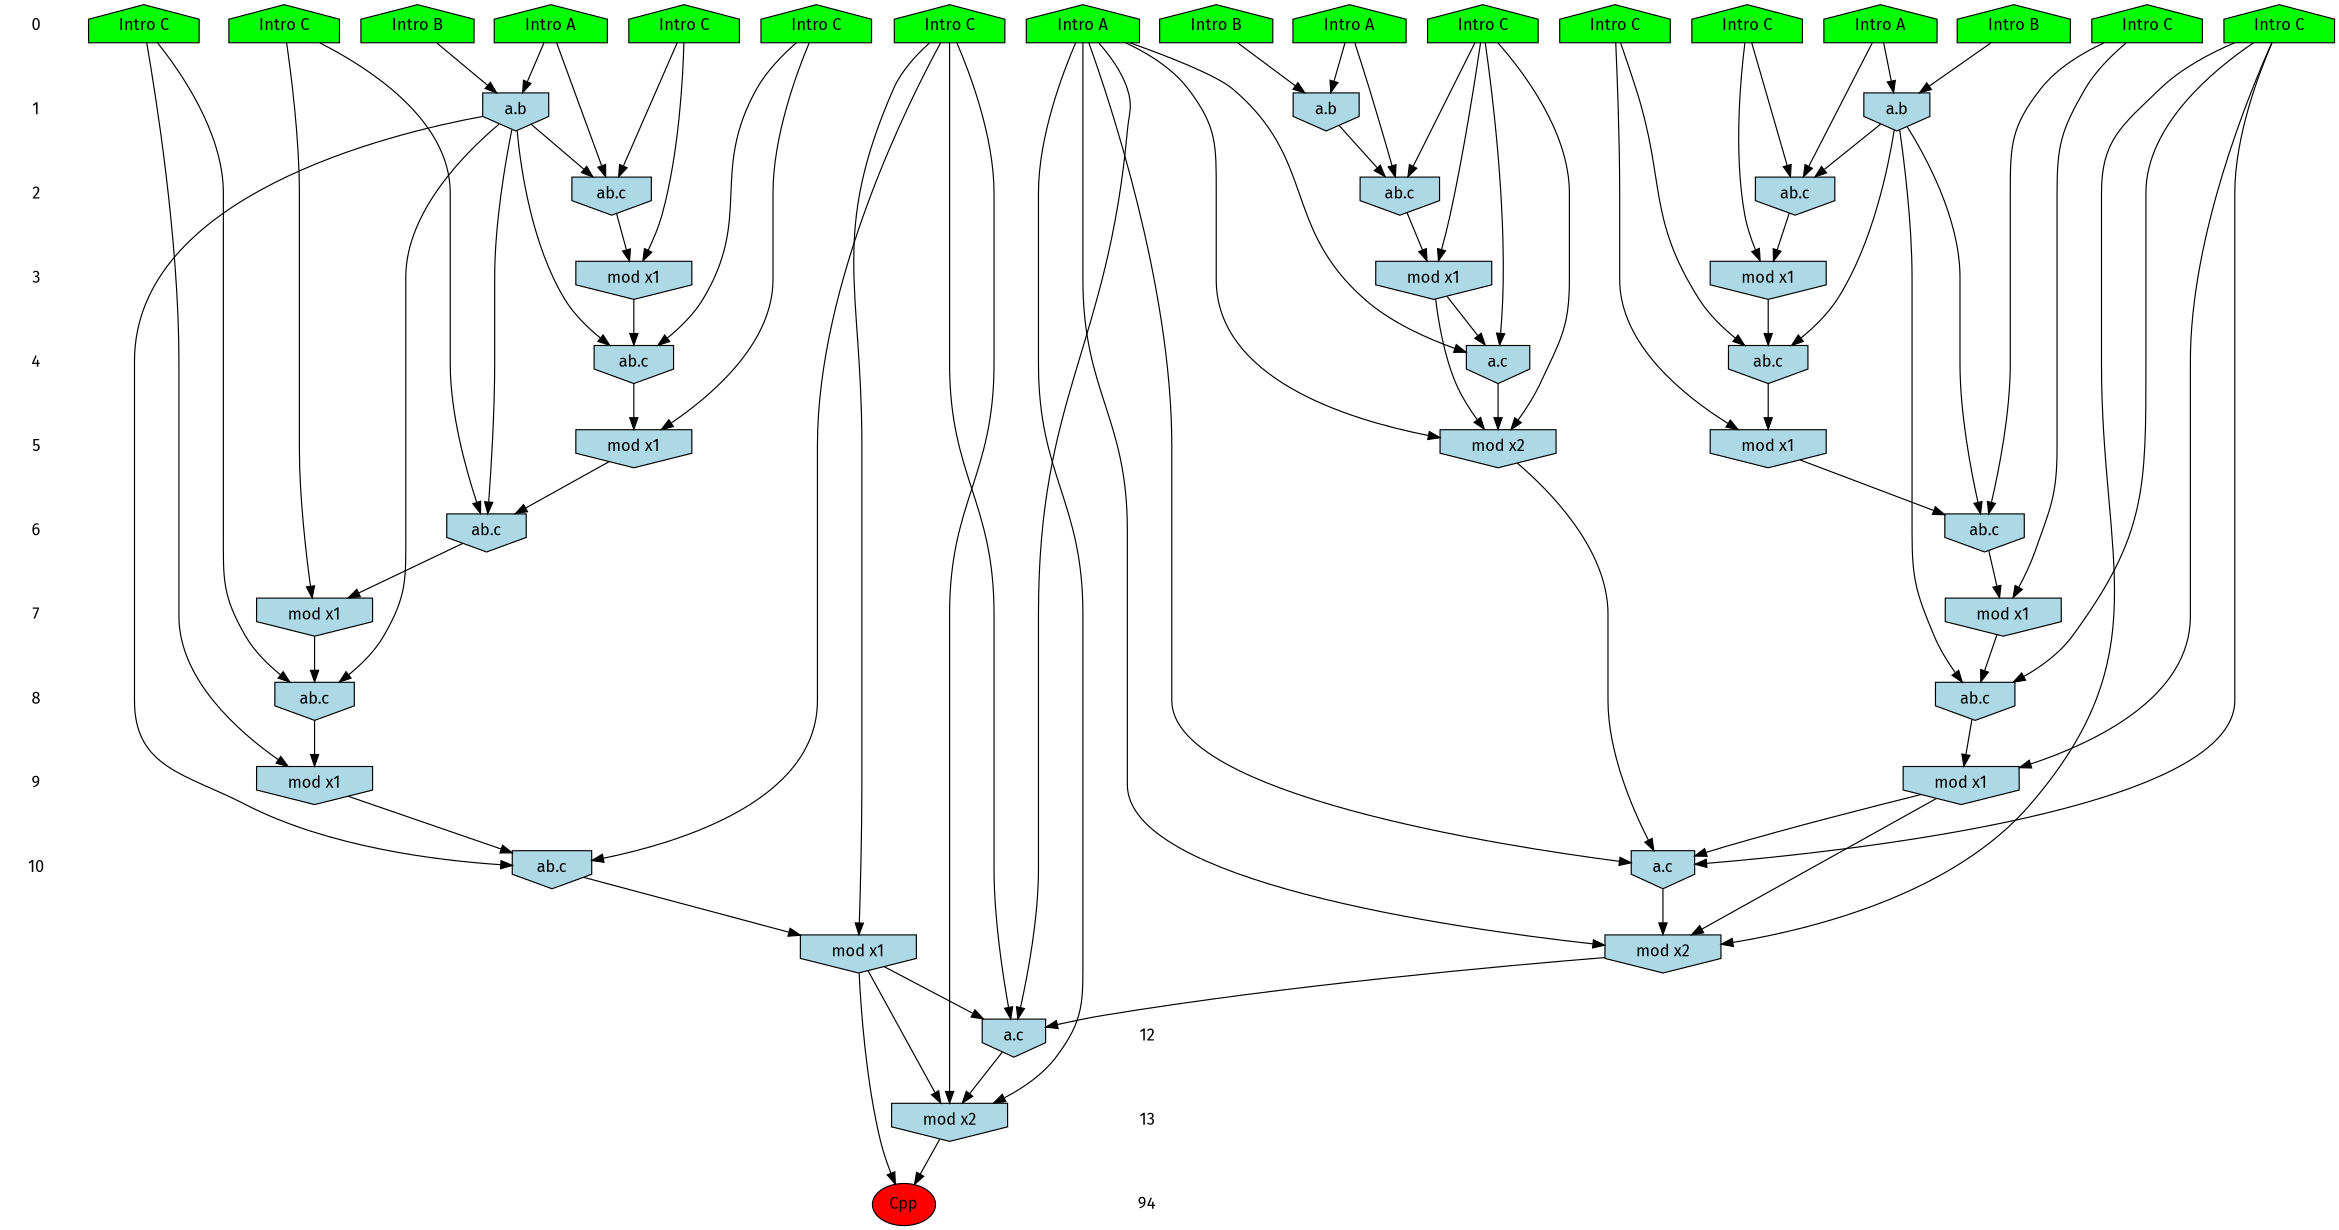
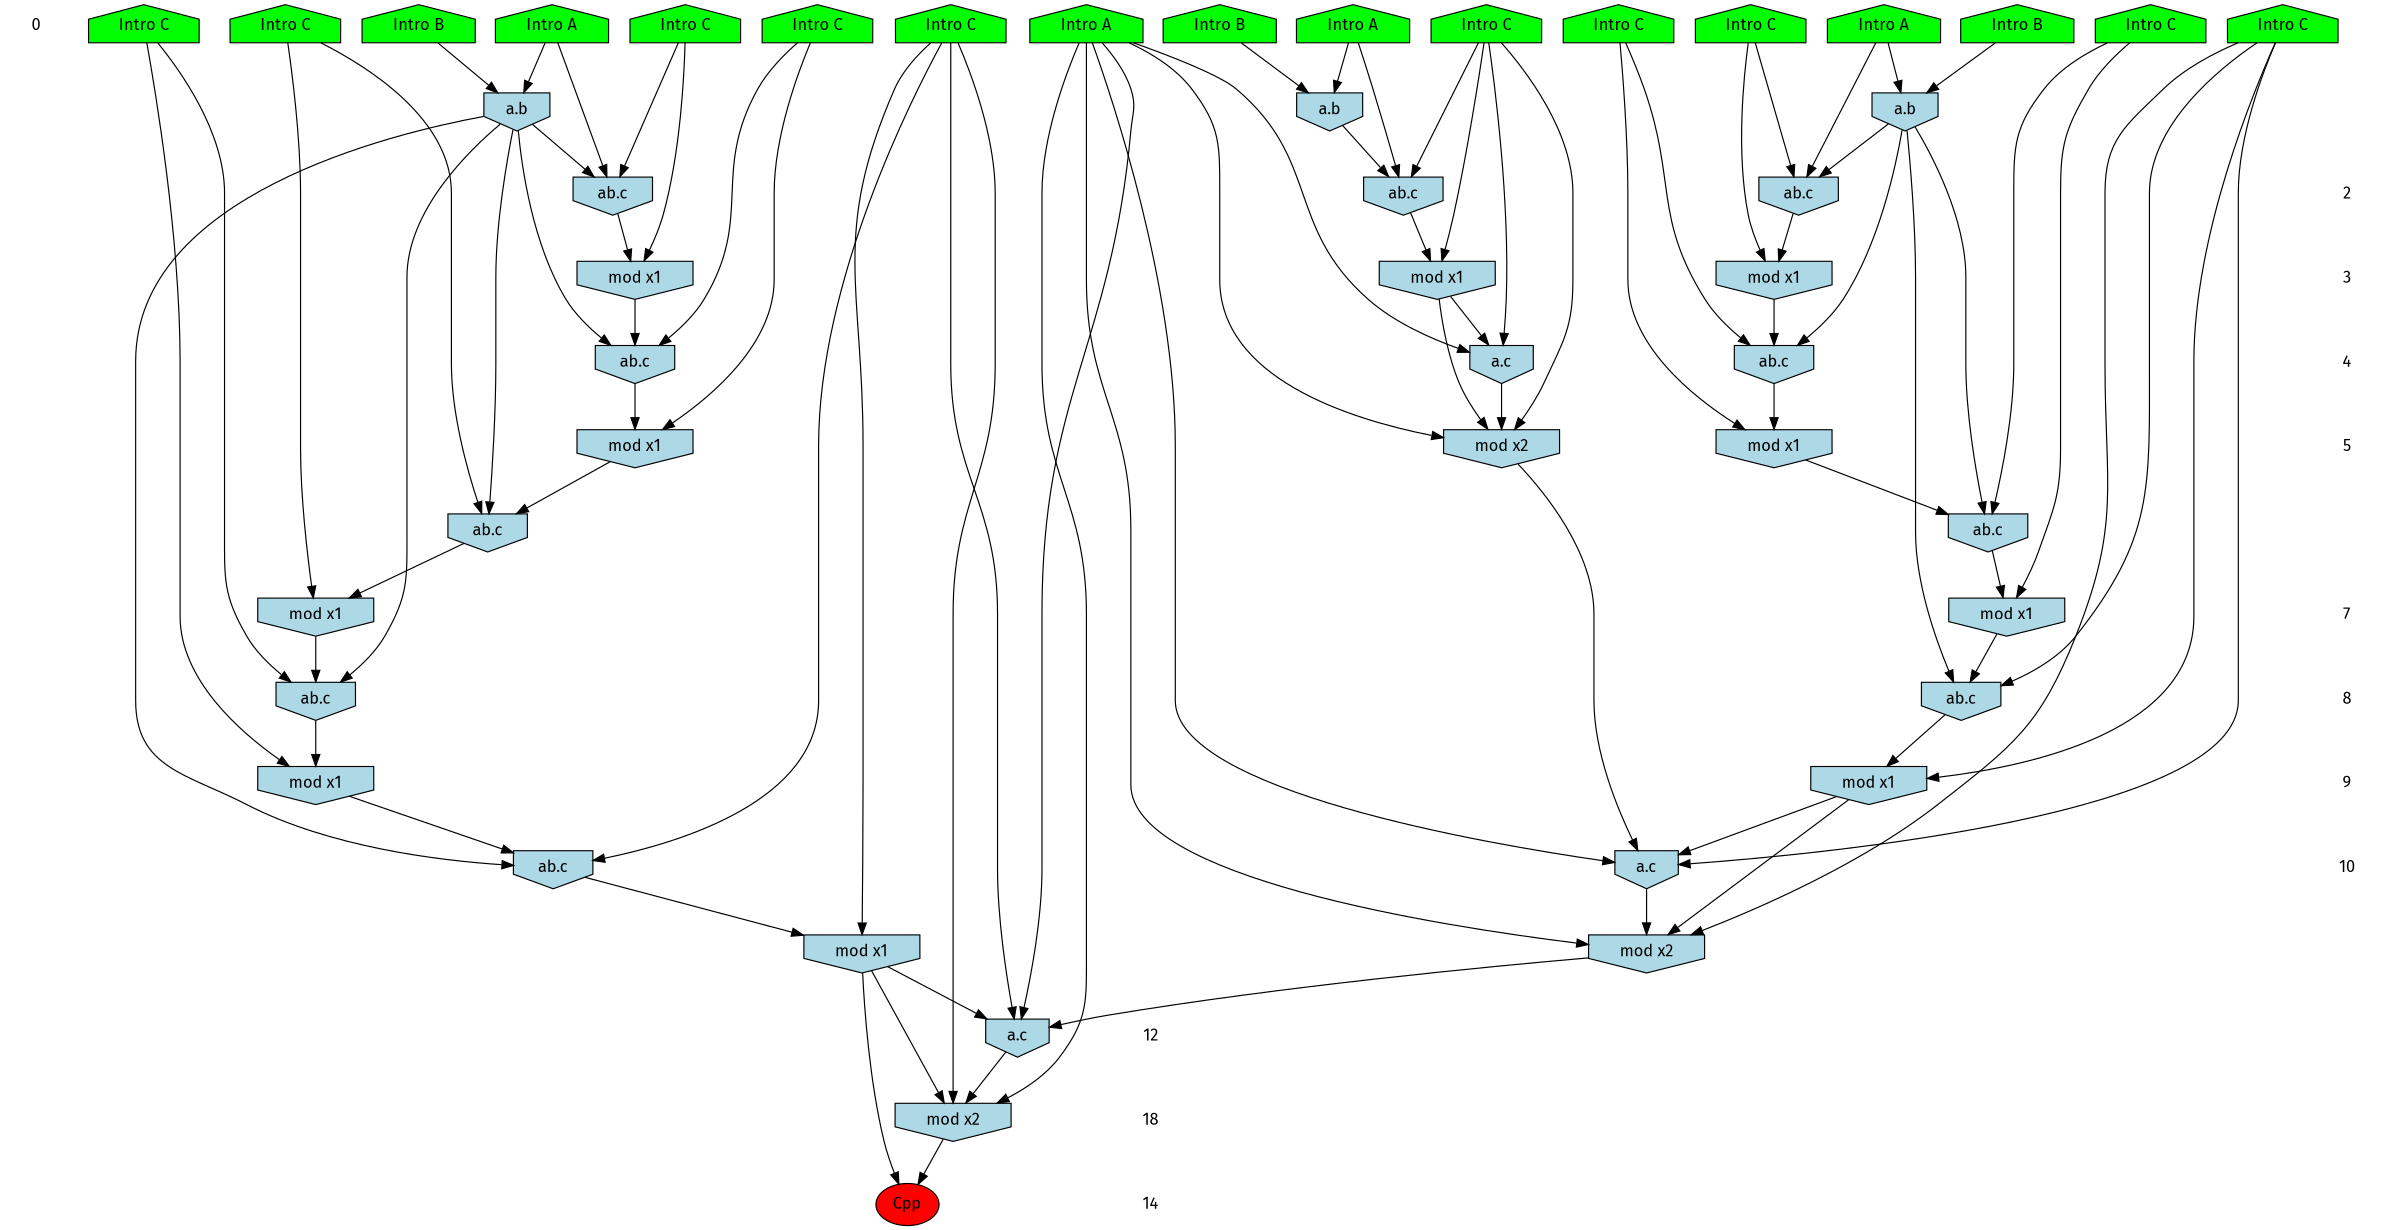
node "1": removed
node "6": removed
node "13": label "13" -> "18"
node "94": label "94" -> "14"
